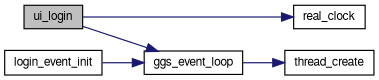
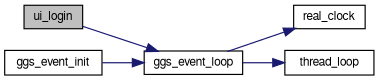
edge "ui_login" -> "real_clock": now "ggs_event_loop" -> "real_clock"
node "login_event_init": label "login_event_init" -> "ggs_event_init"
node "thread_create": label "thread_create" -> "thread_loop"
